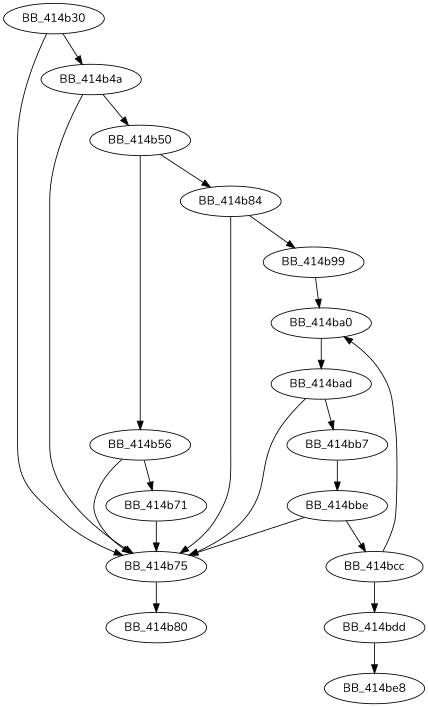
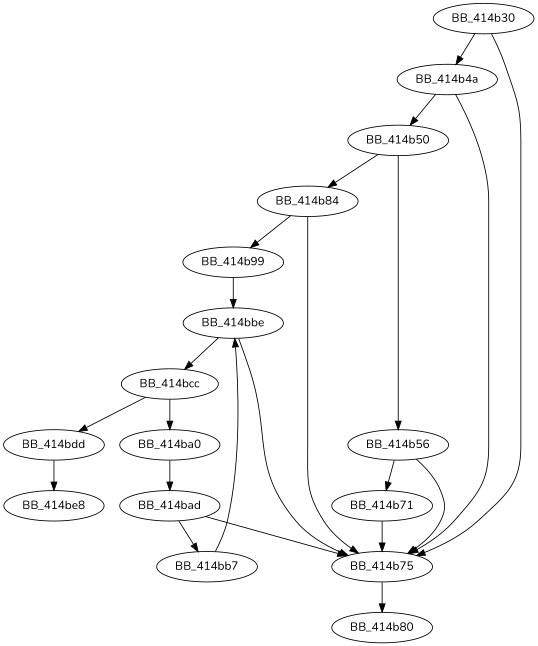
edge "BB_414b99" -> "BB_414ba0": now "BB_414b99" -> "BB_414bbe"
